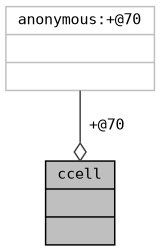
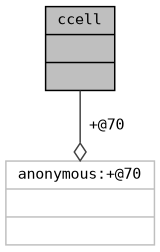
edge "anonymous:+@70" -> "ccell": reversed
